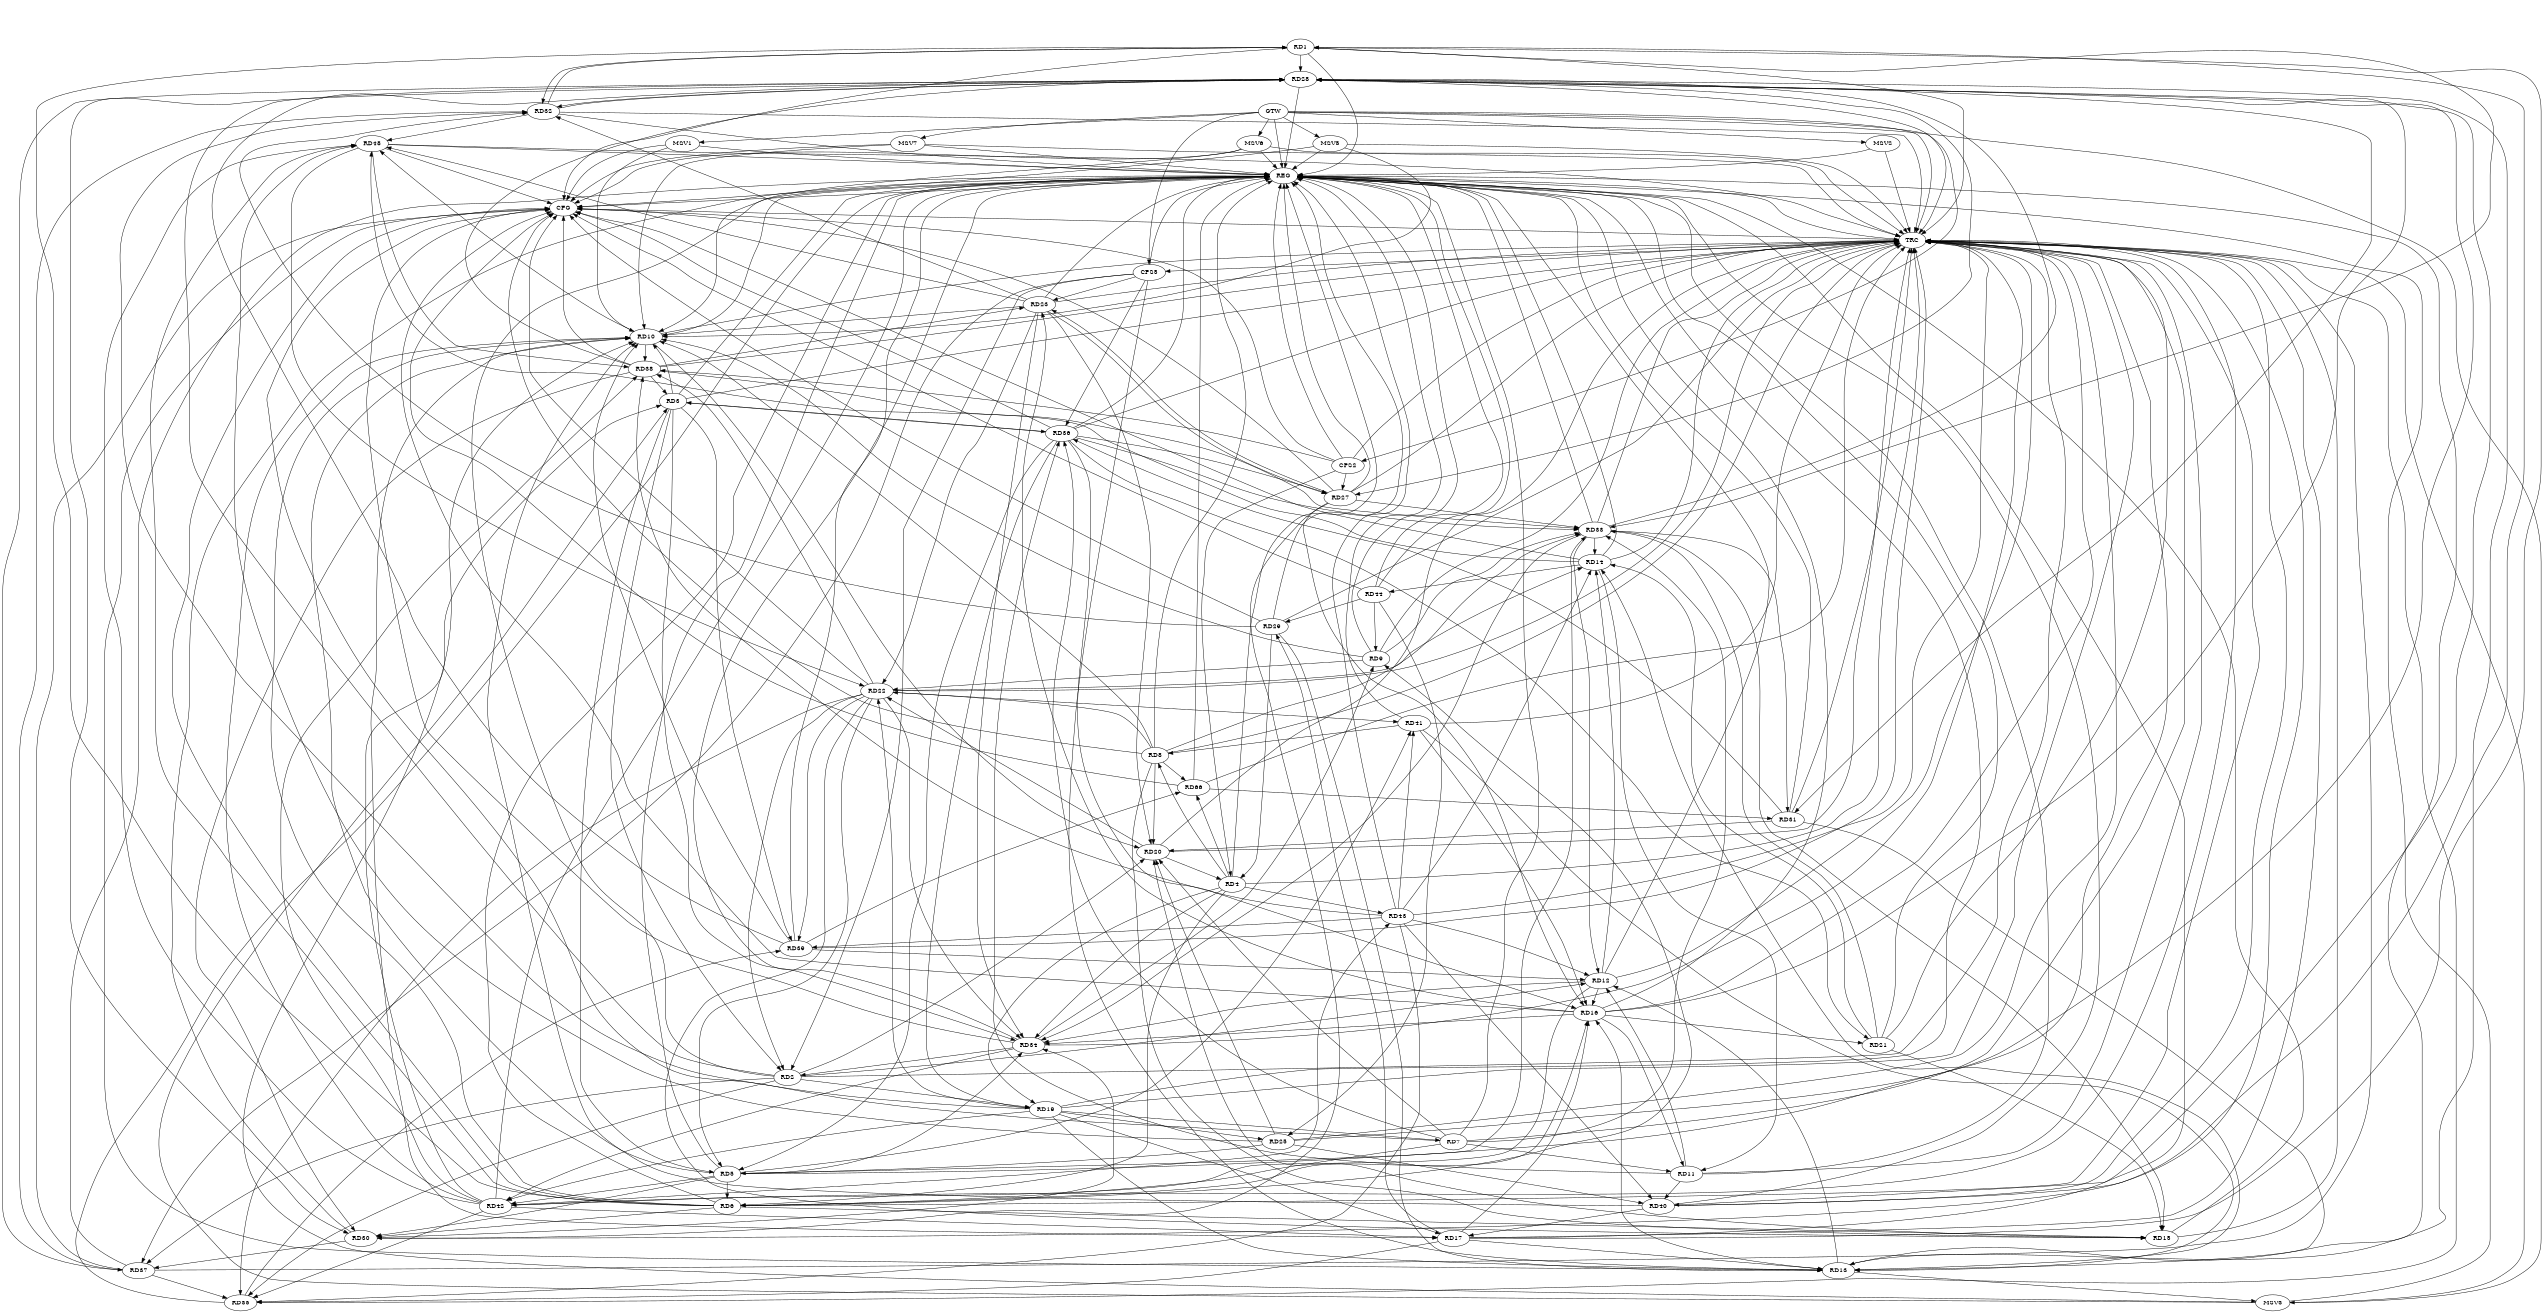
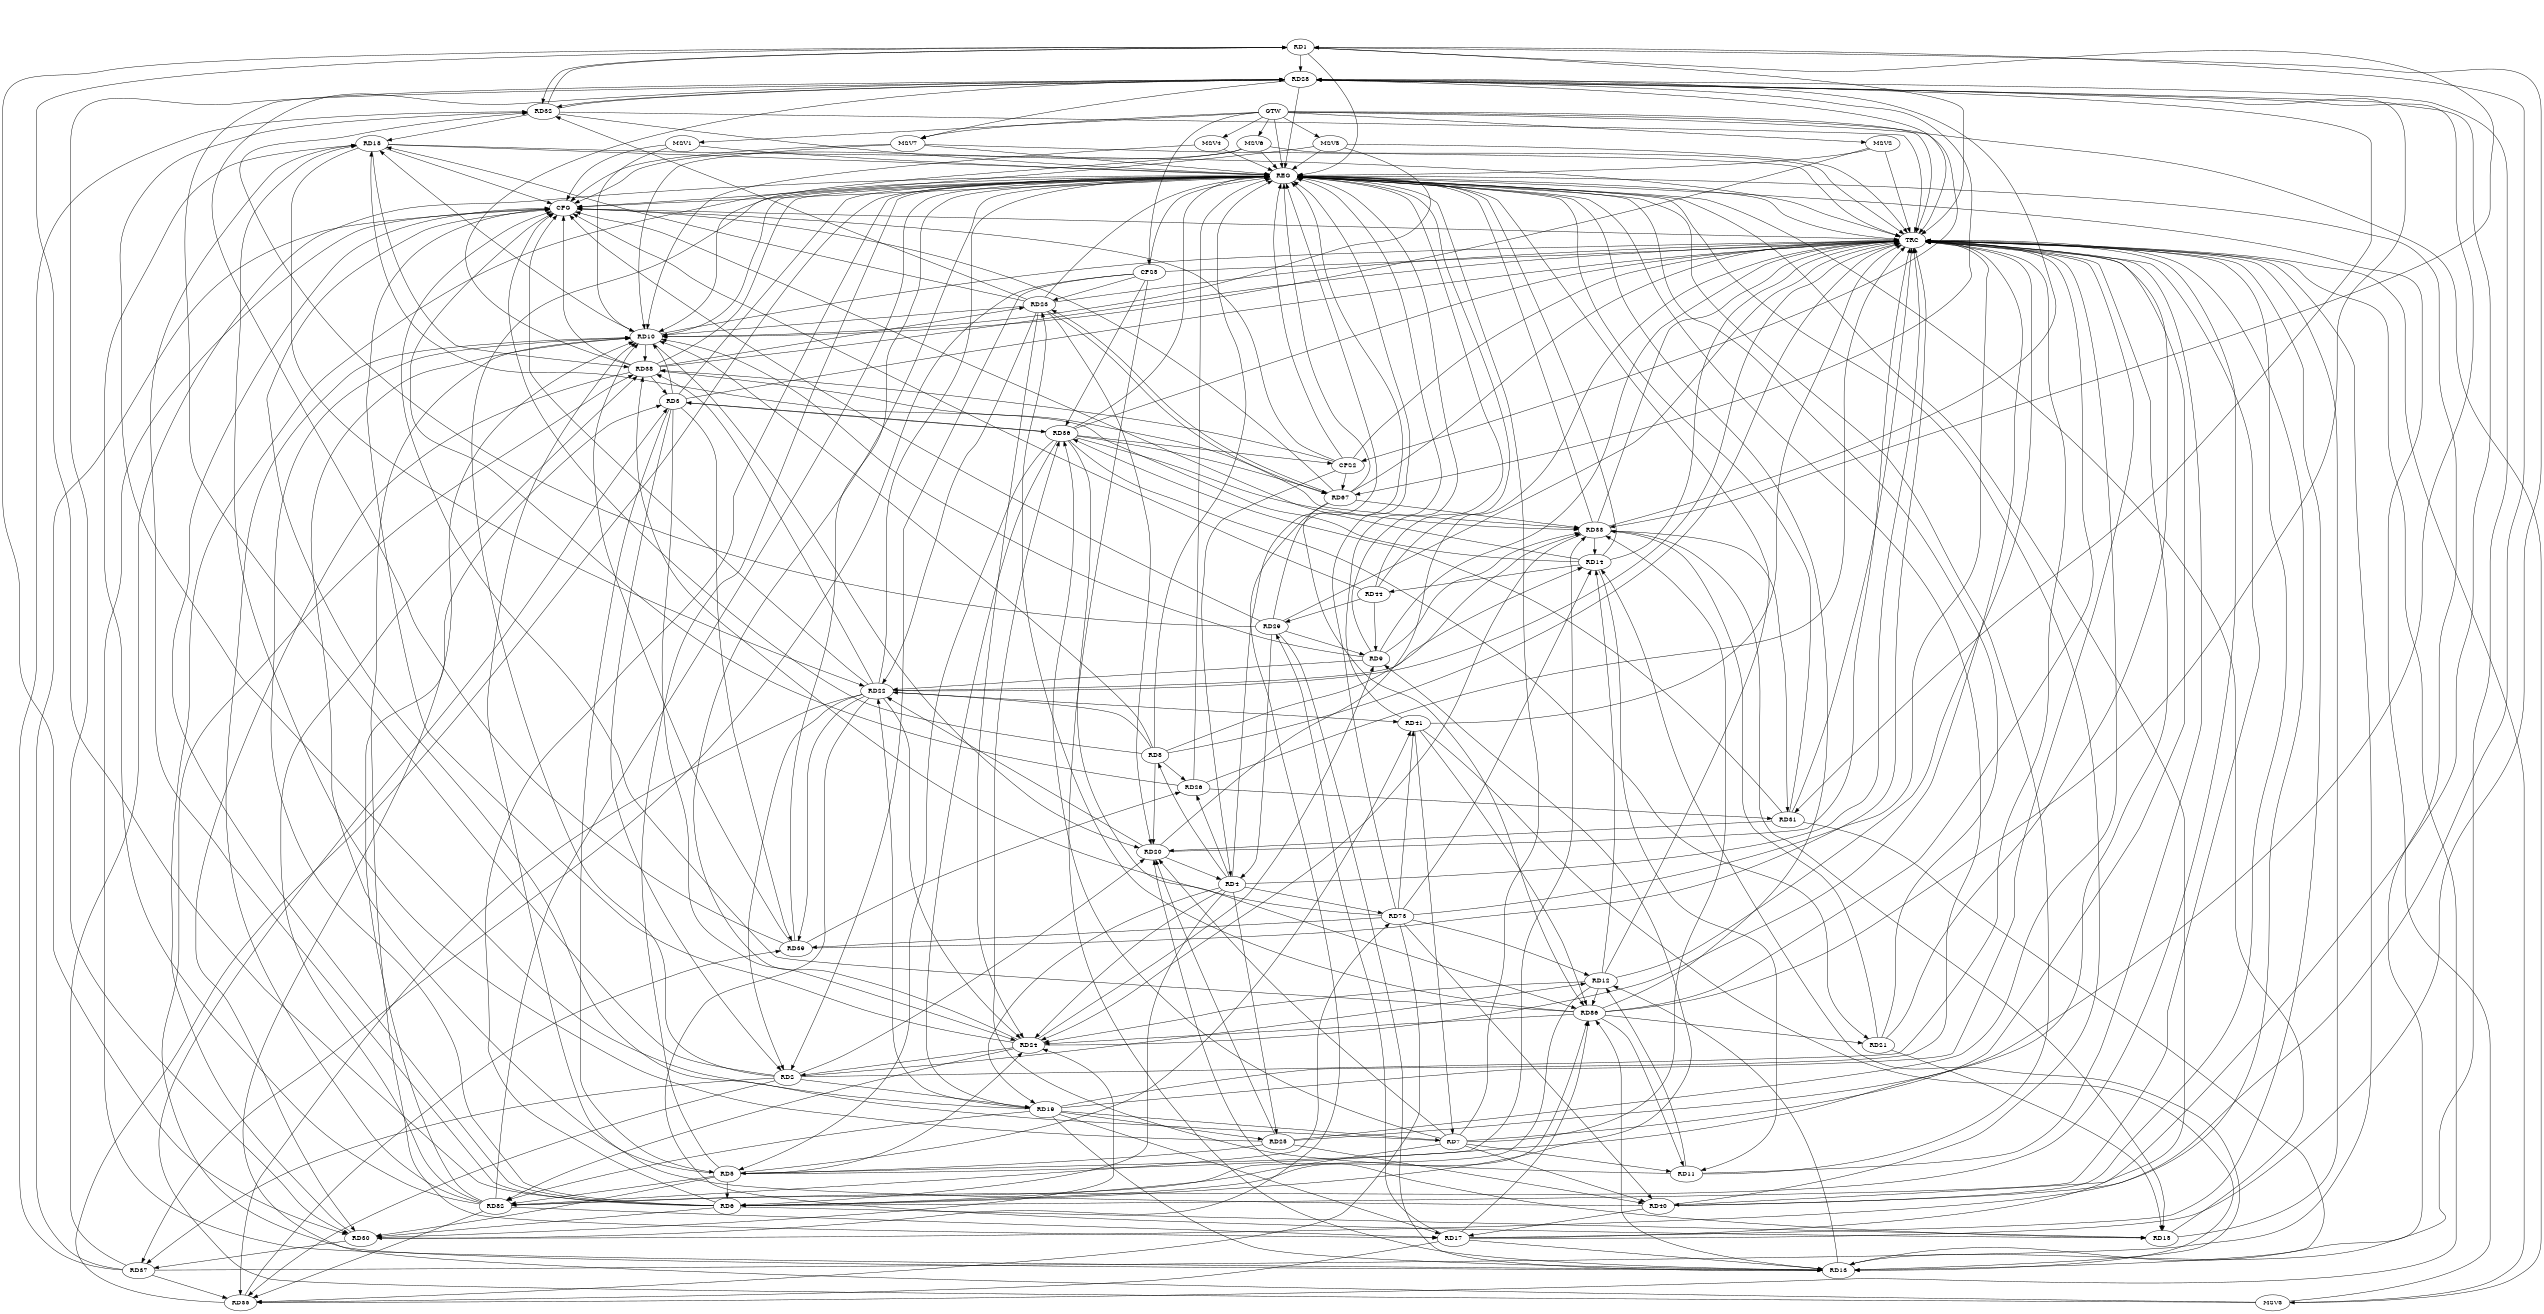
edge "RD1" -> "CFG": now "RD1" -> "RD30"
edge "RD28" -> "RD37": now "RD28" -> "MSV7"
node "RD48": label "RD48" -> "RD18"
node "MSV4": added
edge "RD38" -> "REG": added
edge "TRC" -> "CPS5": reversed
edge "MSV2" -> "RD10": added
edge "RD36" -> "CFG": now "RD36" -> "CPS2"
node "RD27": label "RD27" -> "RD67"
edge "RD29" -> "RD9": added
edge "RD41" -> "RD8": now "RD41" -> "RD7"
edge "RD33" -> "RD12": removed
node "RD66": label "RD66" -> "RD26"
edge "RD21" -> "RD14": removed
edge "RD44" -> "RD25": now "RD4" -> "RD25"
node "RD43": label "RD43" -> "RD73"
edge "RD39" -> "RD12": removed
edge "RD22" -> "RD5": now "RD22" -> "REG"
node "RD16": label "RD16" -> "RD86"
node "RD34": label "RD34" -> "RD24"
edge "RD11" -> "RD40": now "RD7" -> "RD40"
node "RD42": label "RD42" -> "RD82"
edge "RD8" -> "RD15": removed
edge "RD13" -> "MSV3": now "RD13" -> "RD38"
